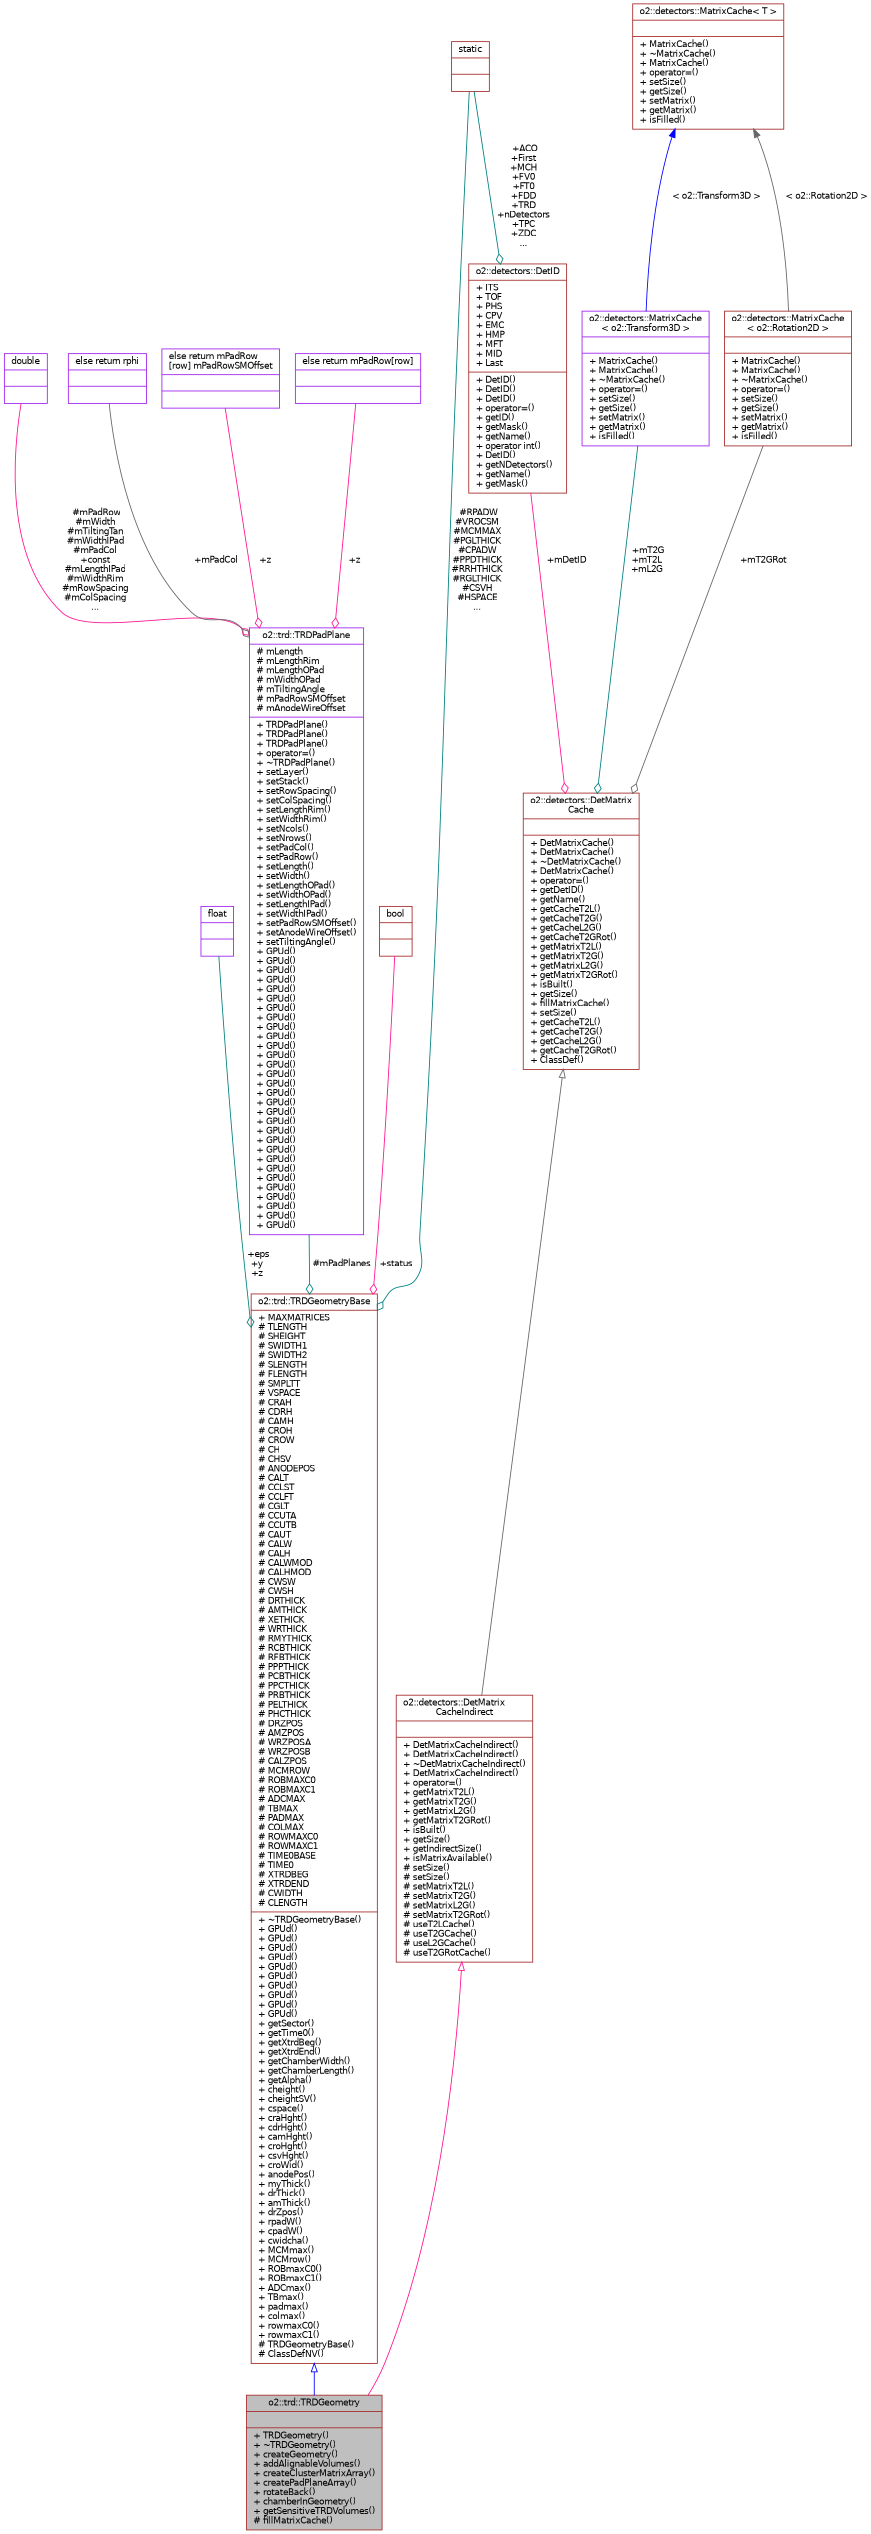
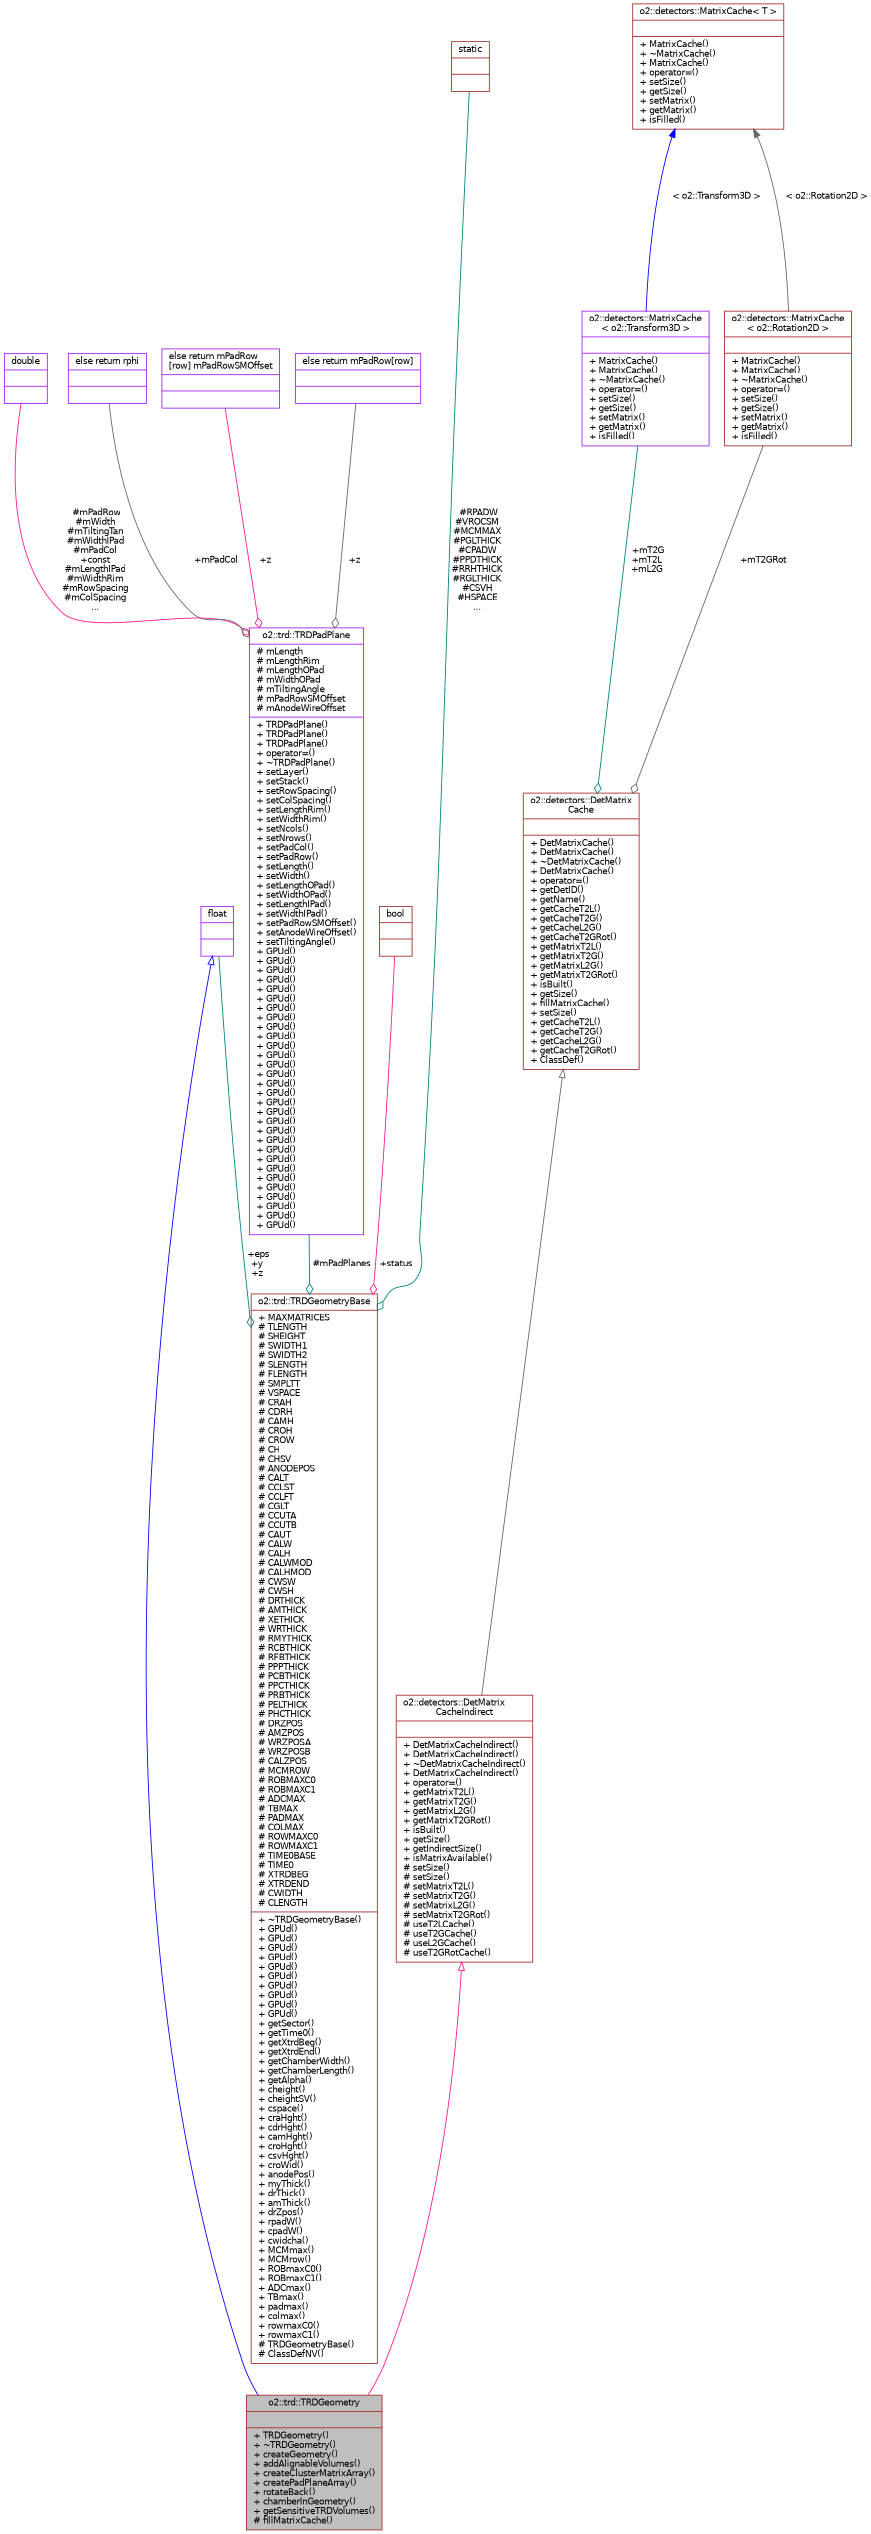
node "o2::detectors::DetID": removed
edge "else return mPadRow[row]" -> "o2::trd::TRDPadPlane": color deeppink -> gray40
edge "o2::trd::TRDGeometry" -> "o2::trd::TRDGeometryBase": now "o2::trd::TRDGeometry" -> "float"
